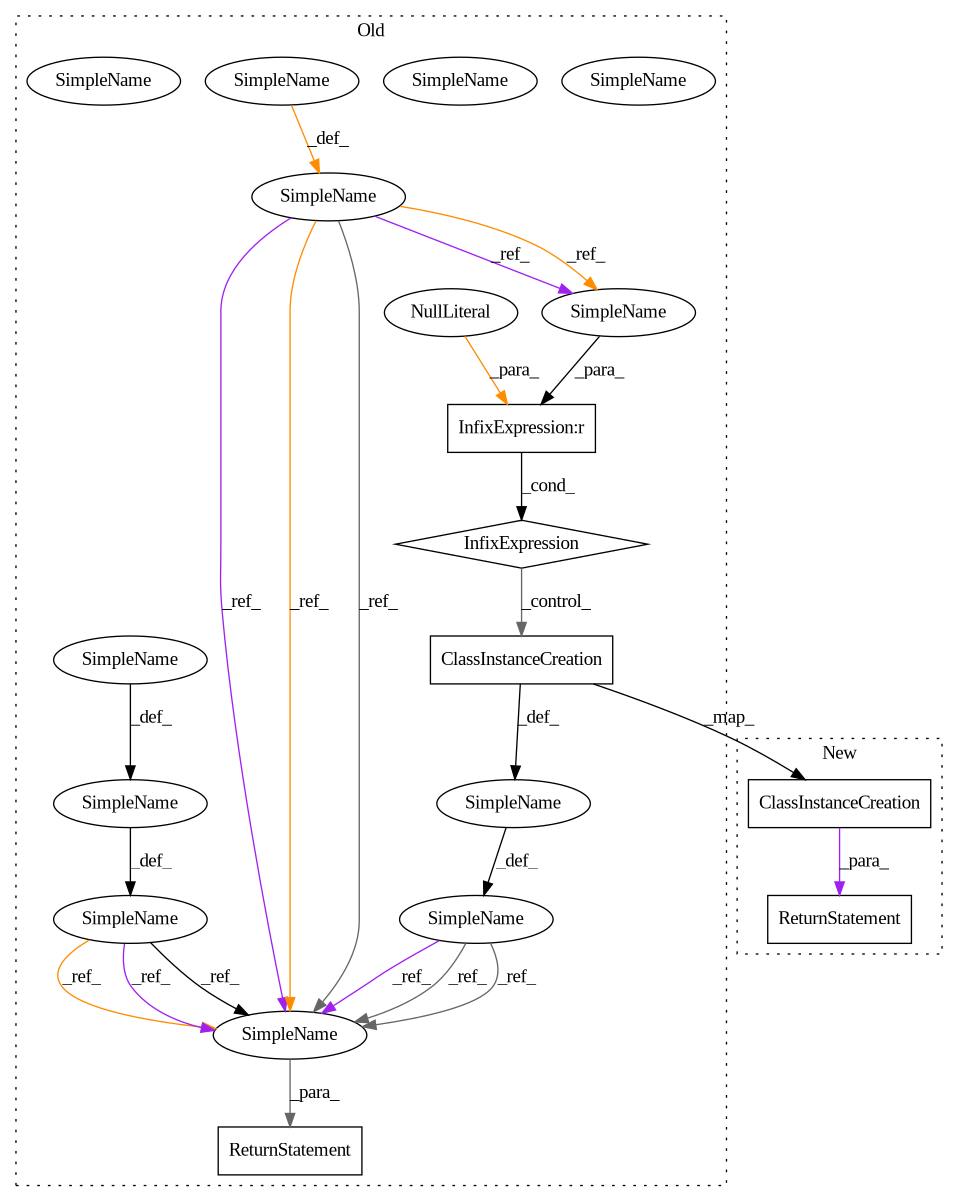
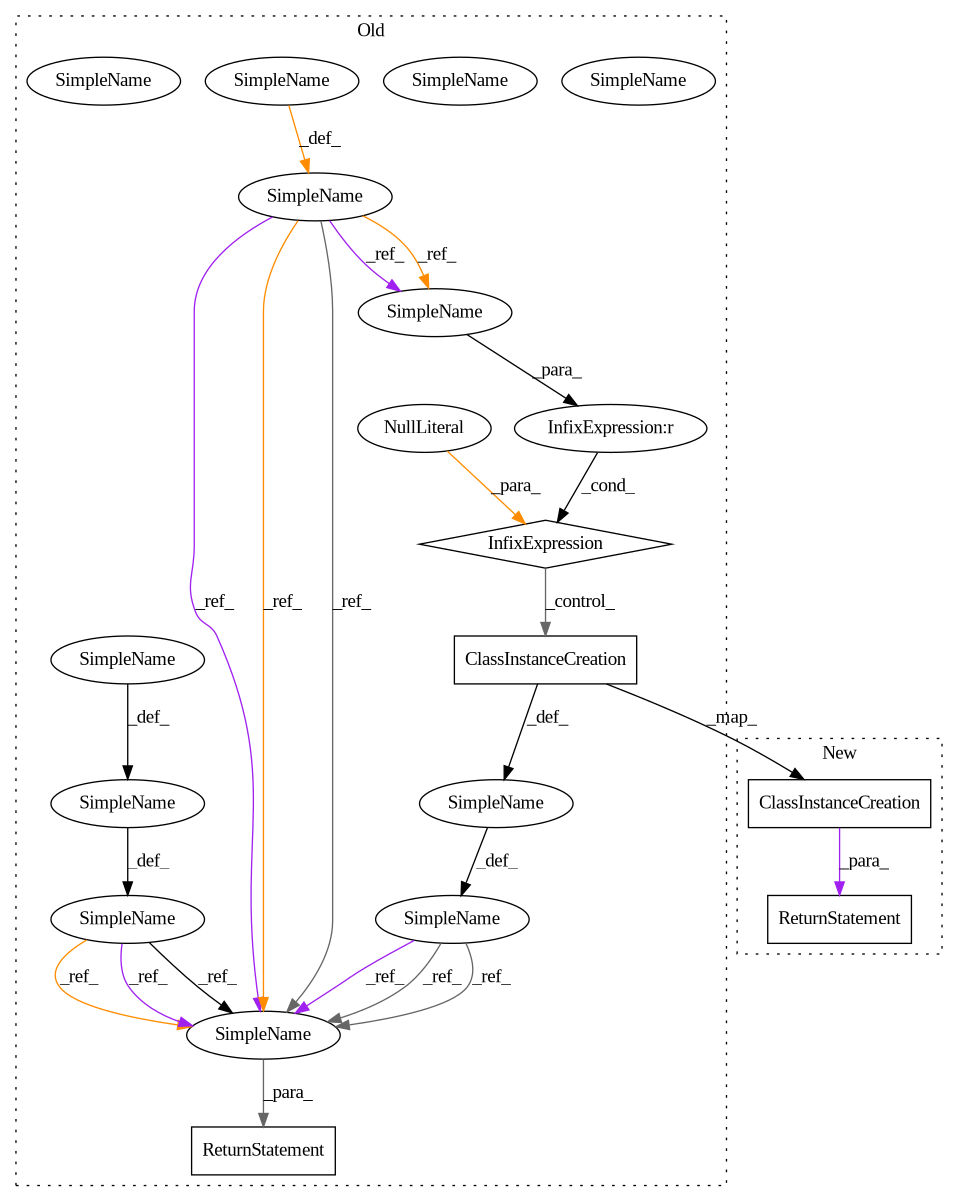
edge "NullLiteral" -> "InfixExpression:r": now "NullLiteral" -> "InfixExpression"
node "InfixExpression:r": shape box -> ellipse
